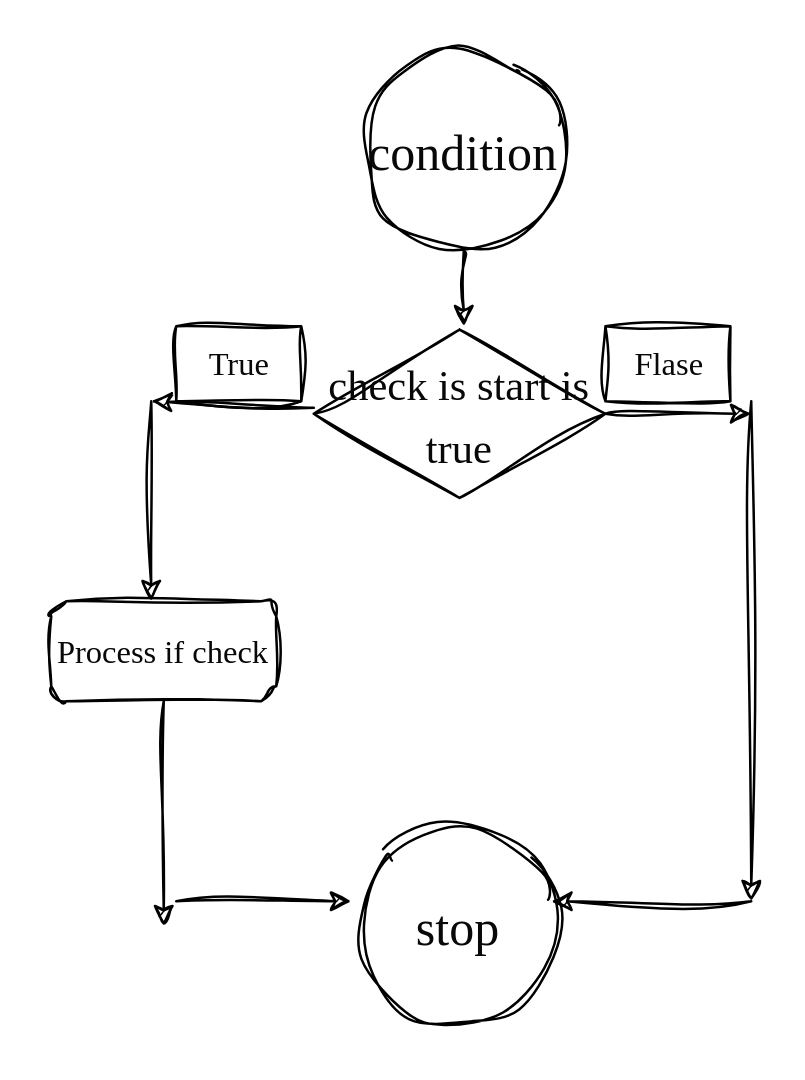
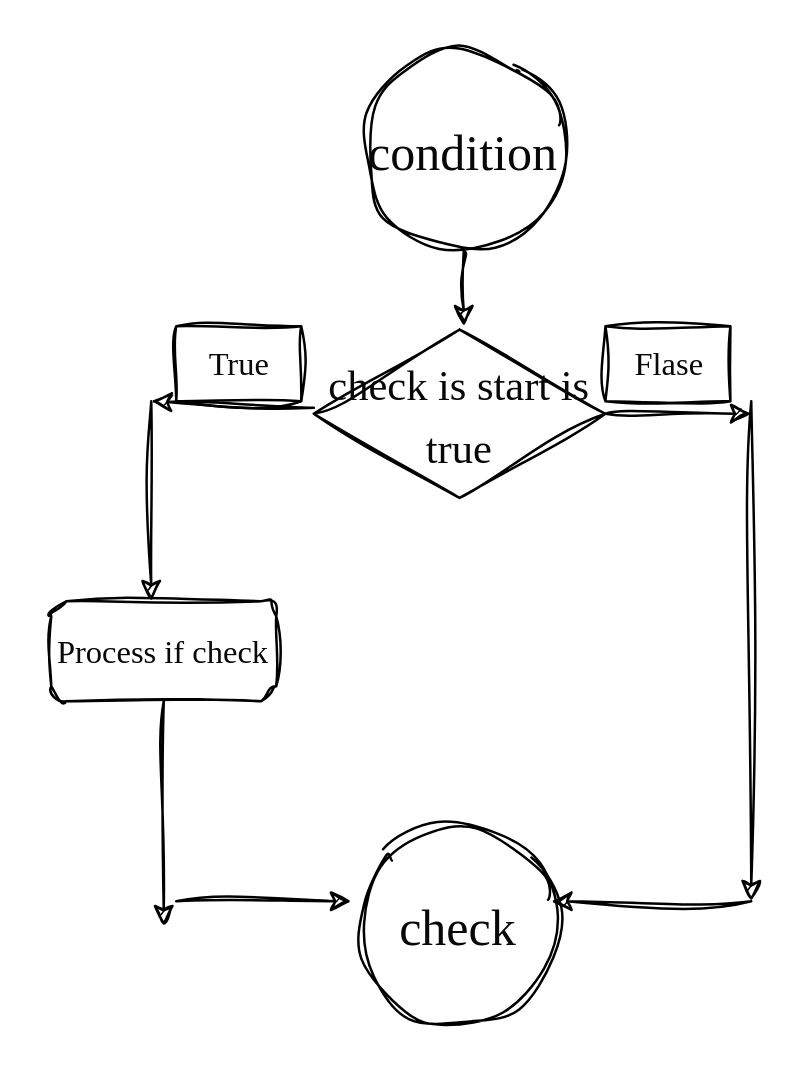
node "stop": label "stop" -> "check"
